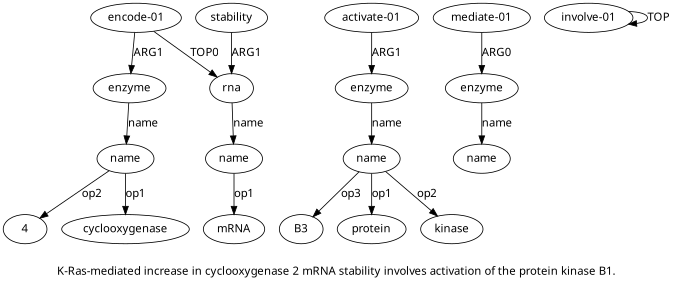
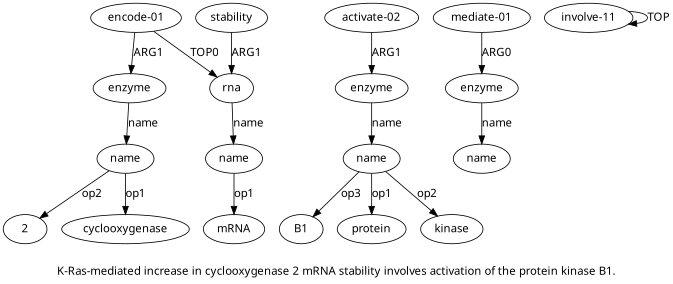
node "activate-01": label "activate-01" -> "activate-02"
node "involve-01": label "involve-01" -> "involve-11"
node "4": label "4" -> "2"
node "B3": label "B3" -> "B1"
